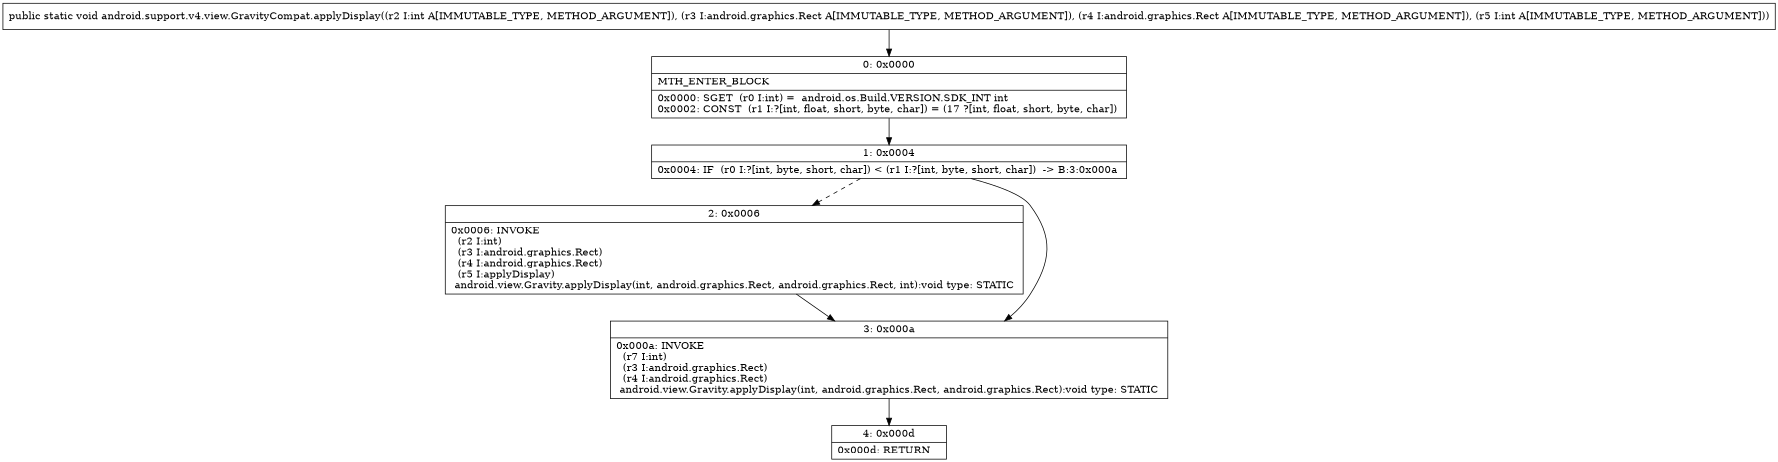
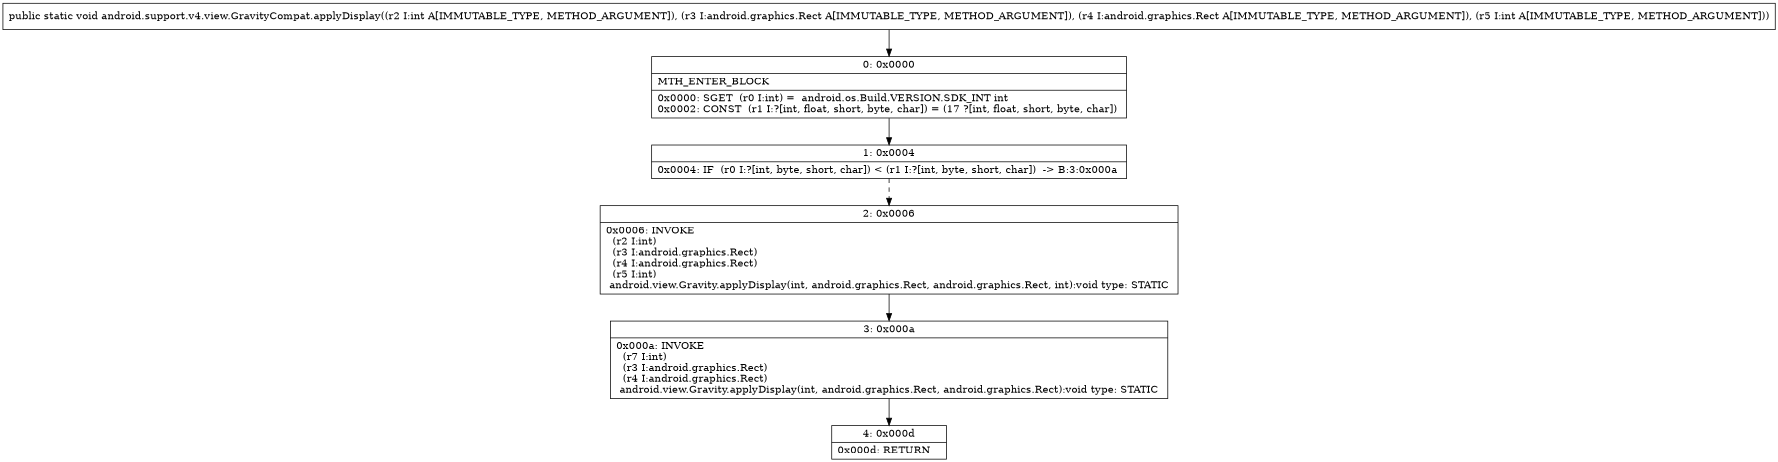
edge "1: 0x0004" -> "3: 0x000a": removed
node "2: 0x0006": text "(r5 I:applyDisplay)" -> "(r5 I:int)"
